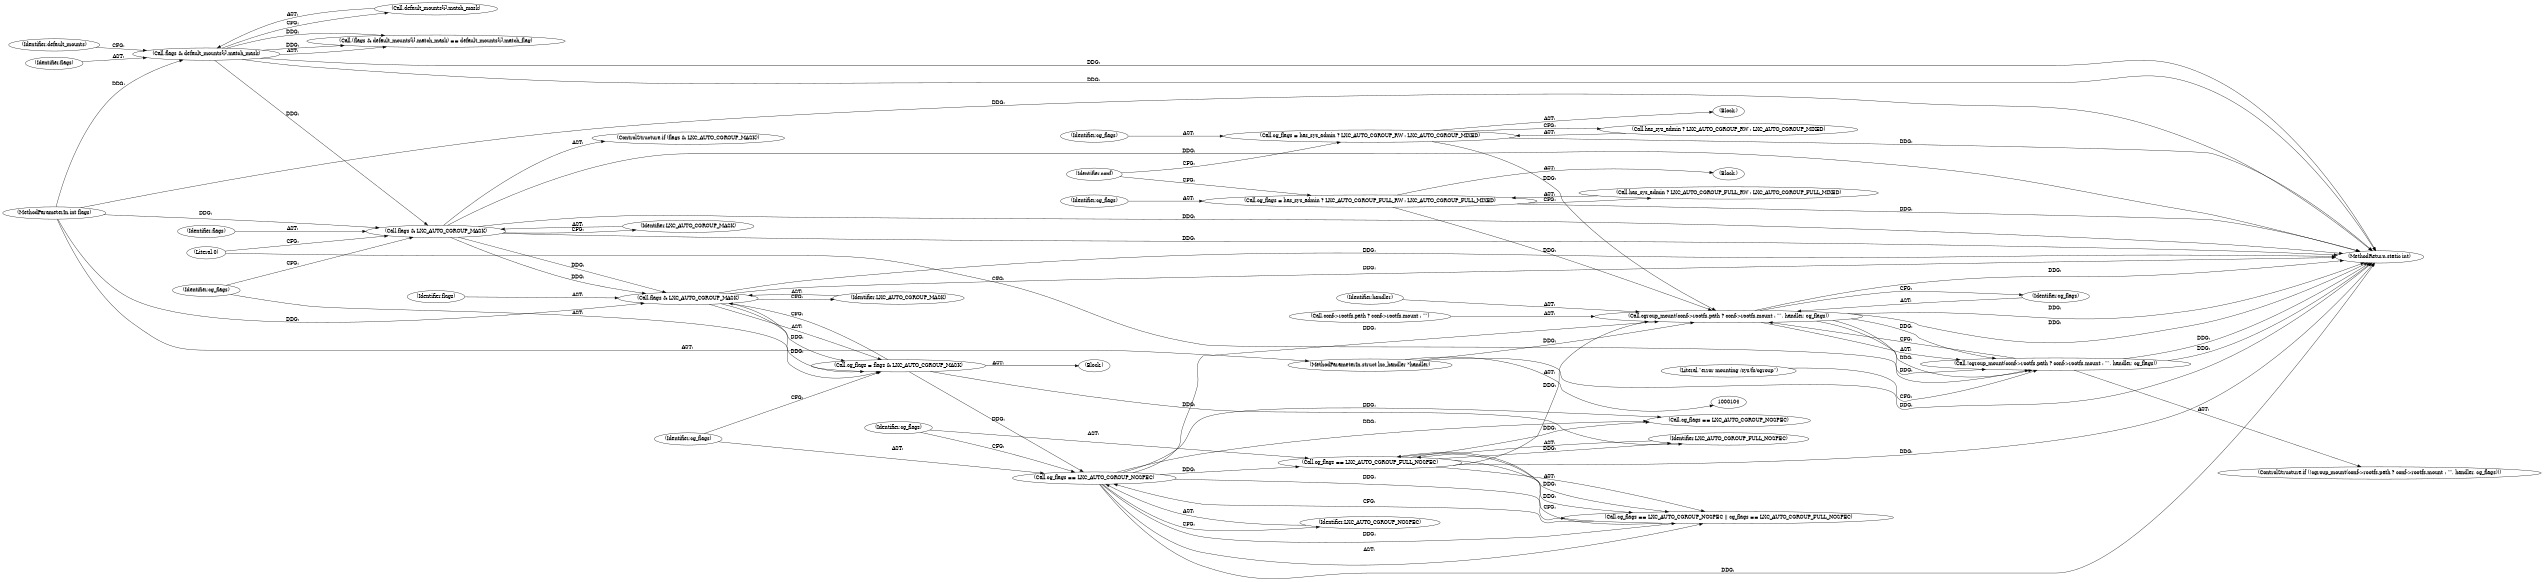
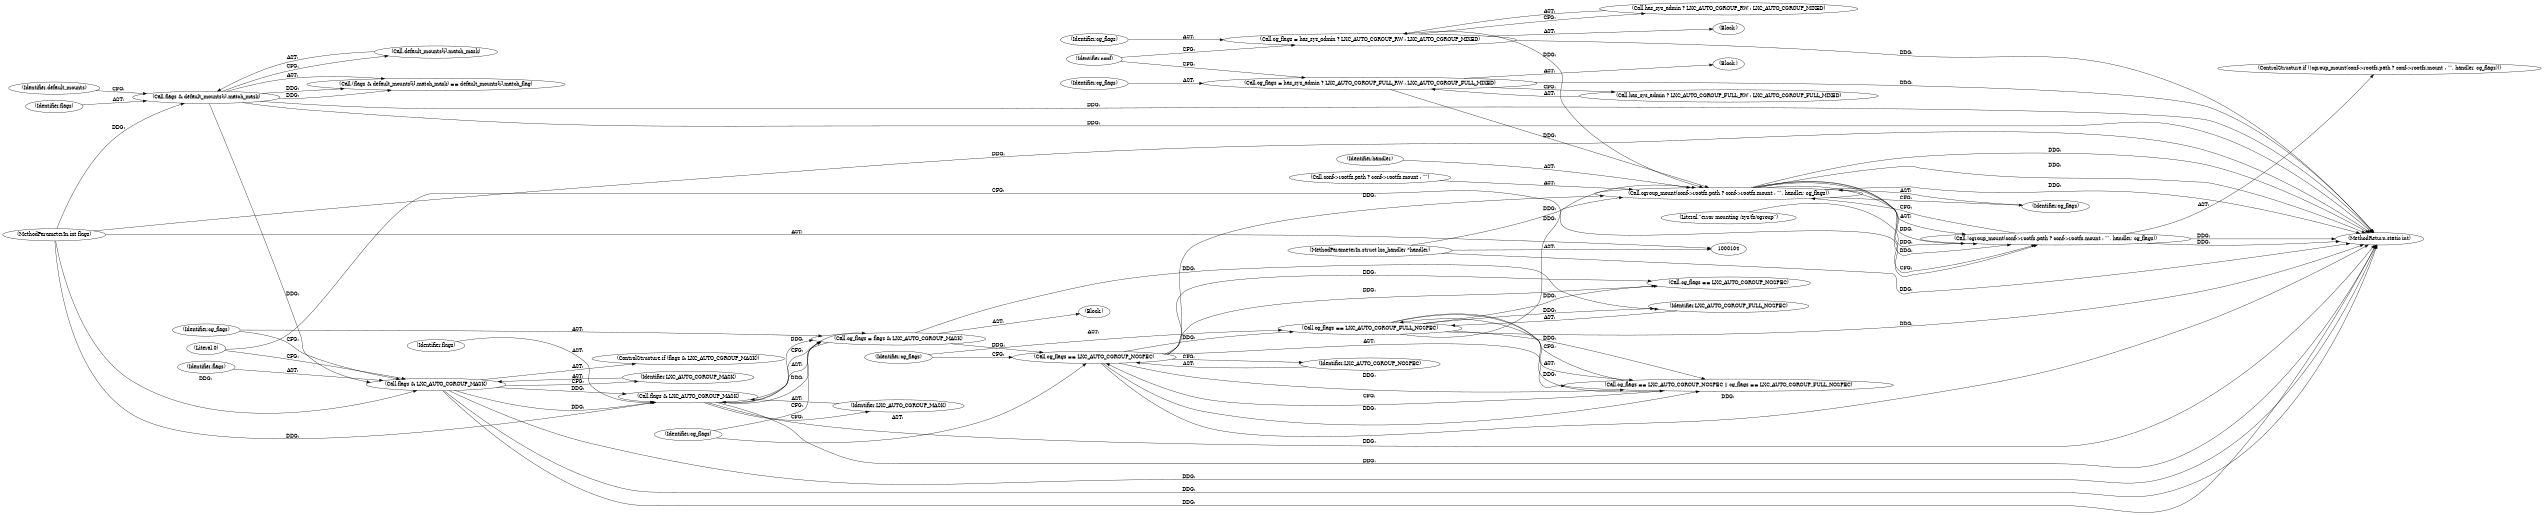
edge "(MethodParameterIn,int flags)" -> "(MethodParameterIn,struct lxc_handler *handler)": now "(MethodParameterIn,int flags)" -> "1000104"
